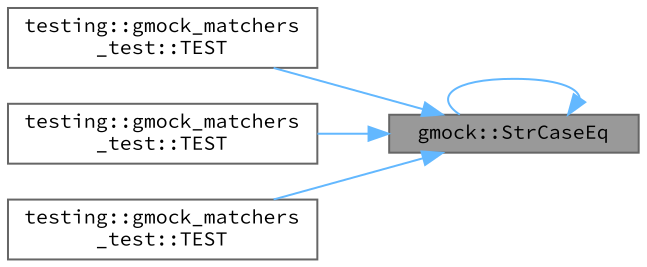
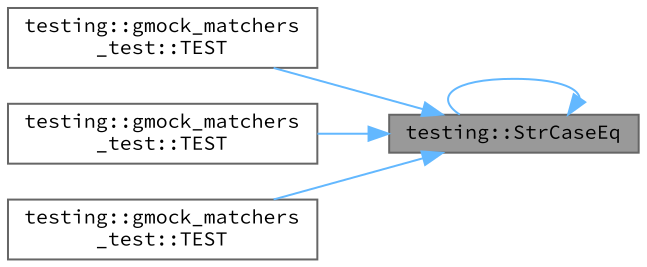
node "gmock::StrCaseEq": label "gmock::StrCaseEq" -> "testing::StrCaseEq"
